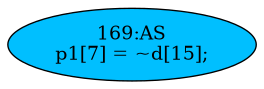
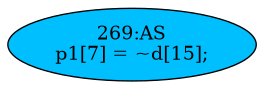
node "169:AS p1[7] = ~d[15];": label "169:AS p1[7] = ~d[15];" -> "269:AS p1[7] = ~d[15];"
